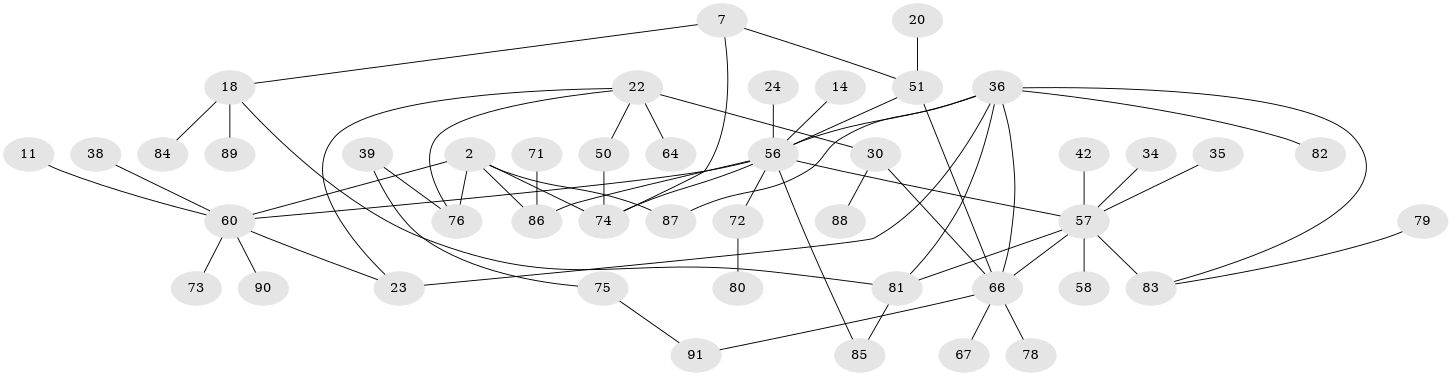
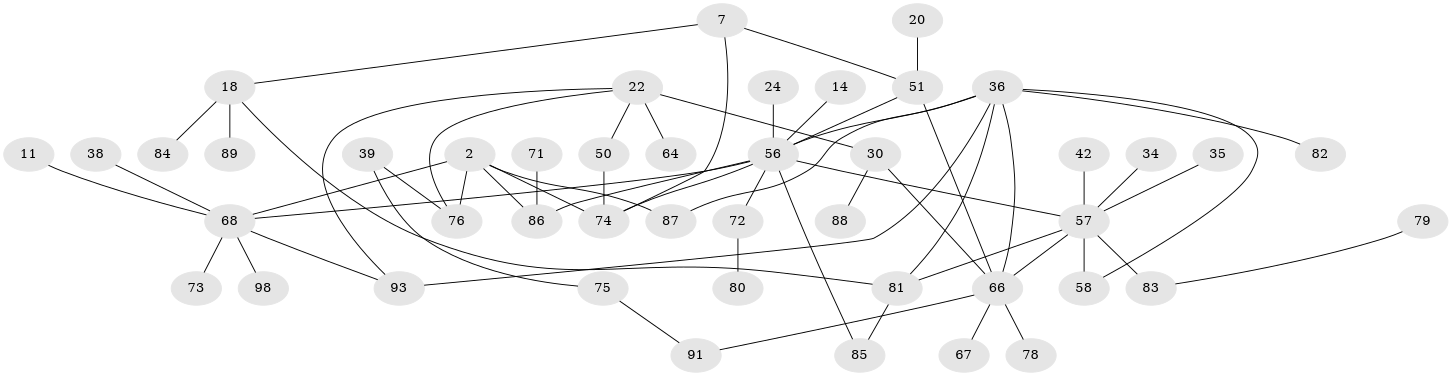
edge "36" -- "83": now "36" -- "58"
node "60": label "60" -> "68"
node "90": label "90" -> "98"
node "23": label "23" -> "93"
